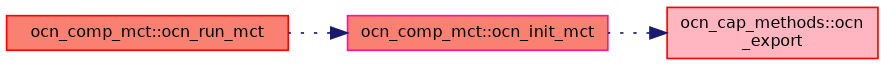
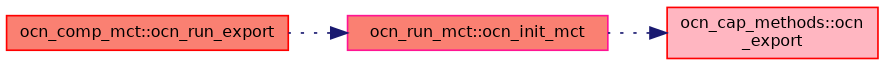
node "ocn_comp_mct::ocn_run_mct": label "ocn_comp_mct::ocn_run_mct" -> "ocn_comp_mct::ocn_run_export"
node "ocn_comp_mct::ocn_init_mct": label "ocn_comp_mct::ocn_init_mct" -> "ocn_run_mct::ocn_init_mct"
